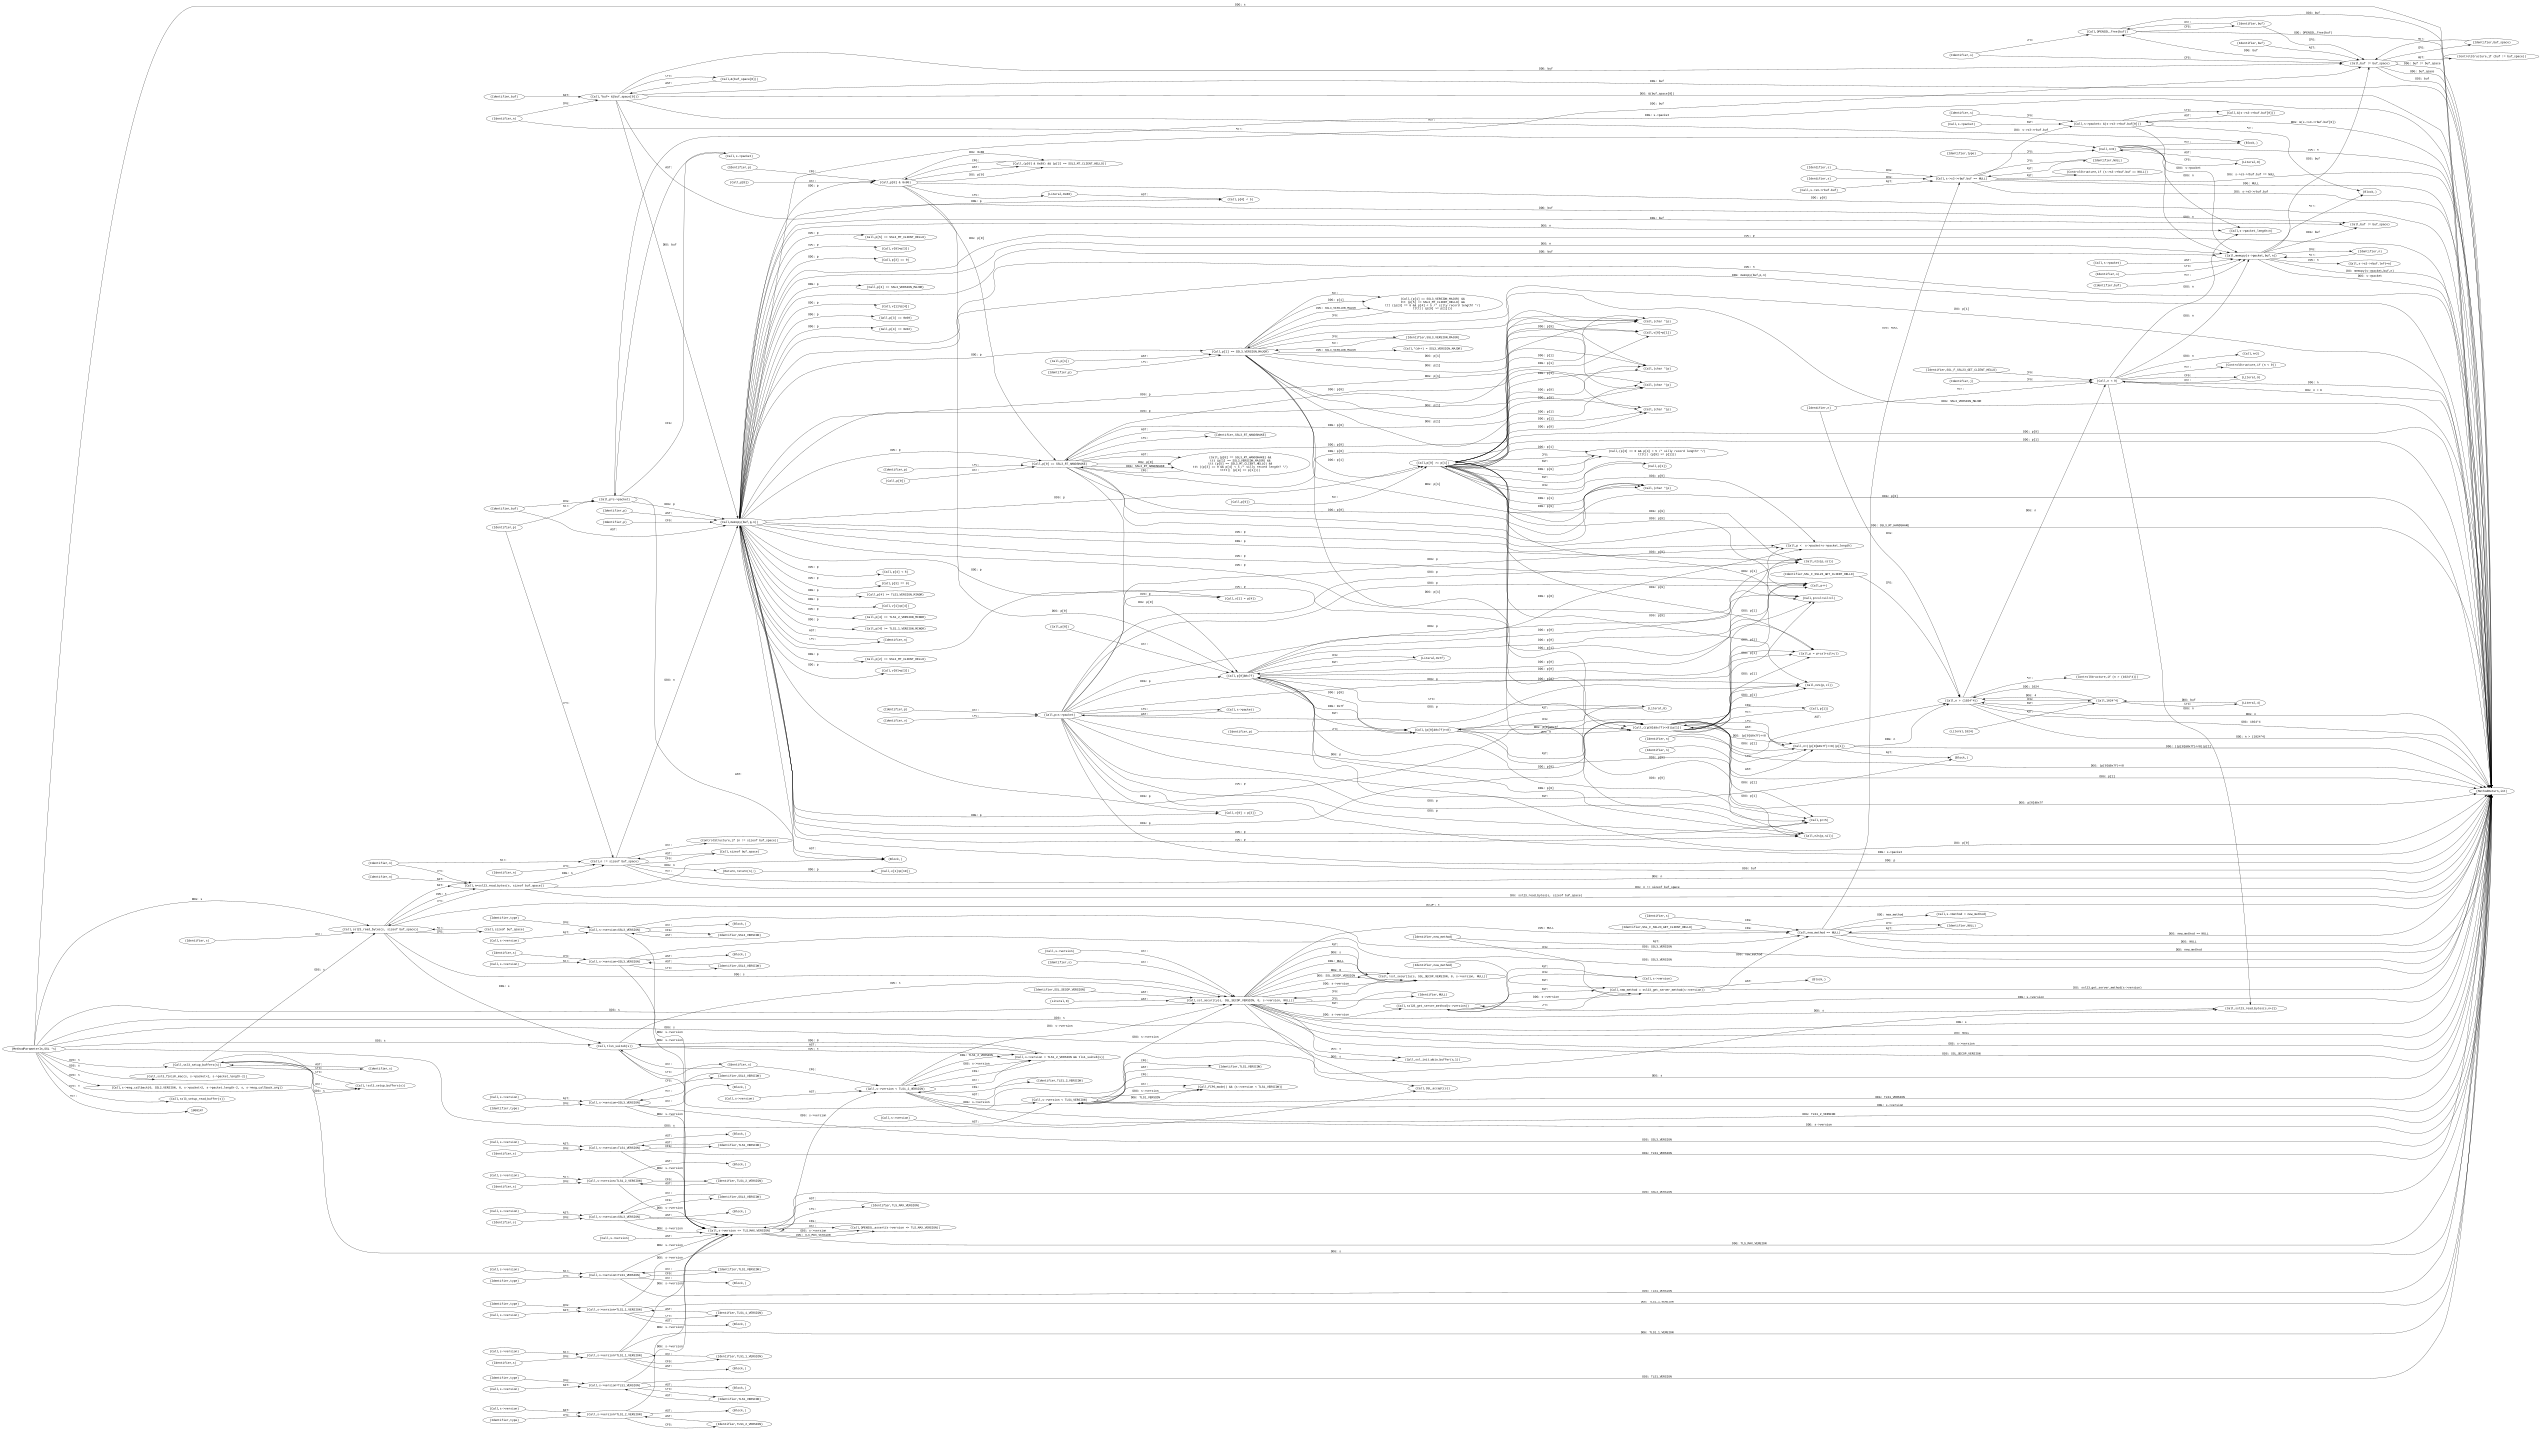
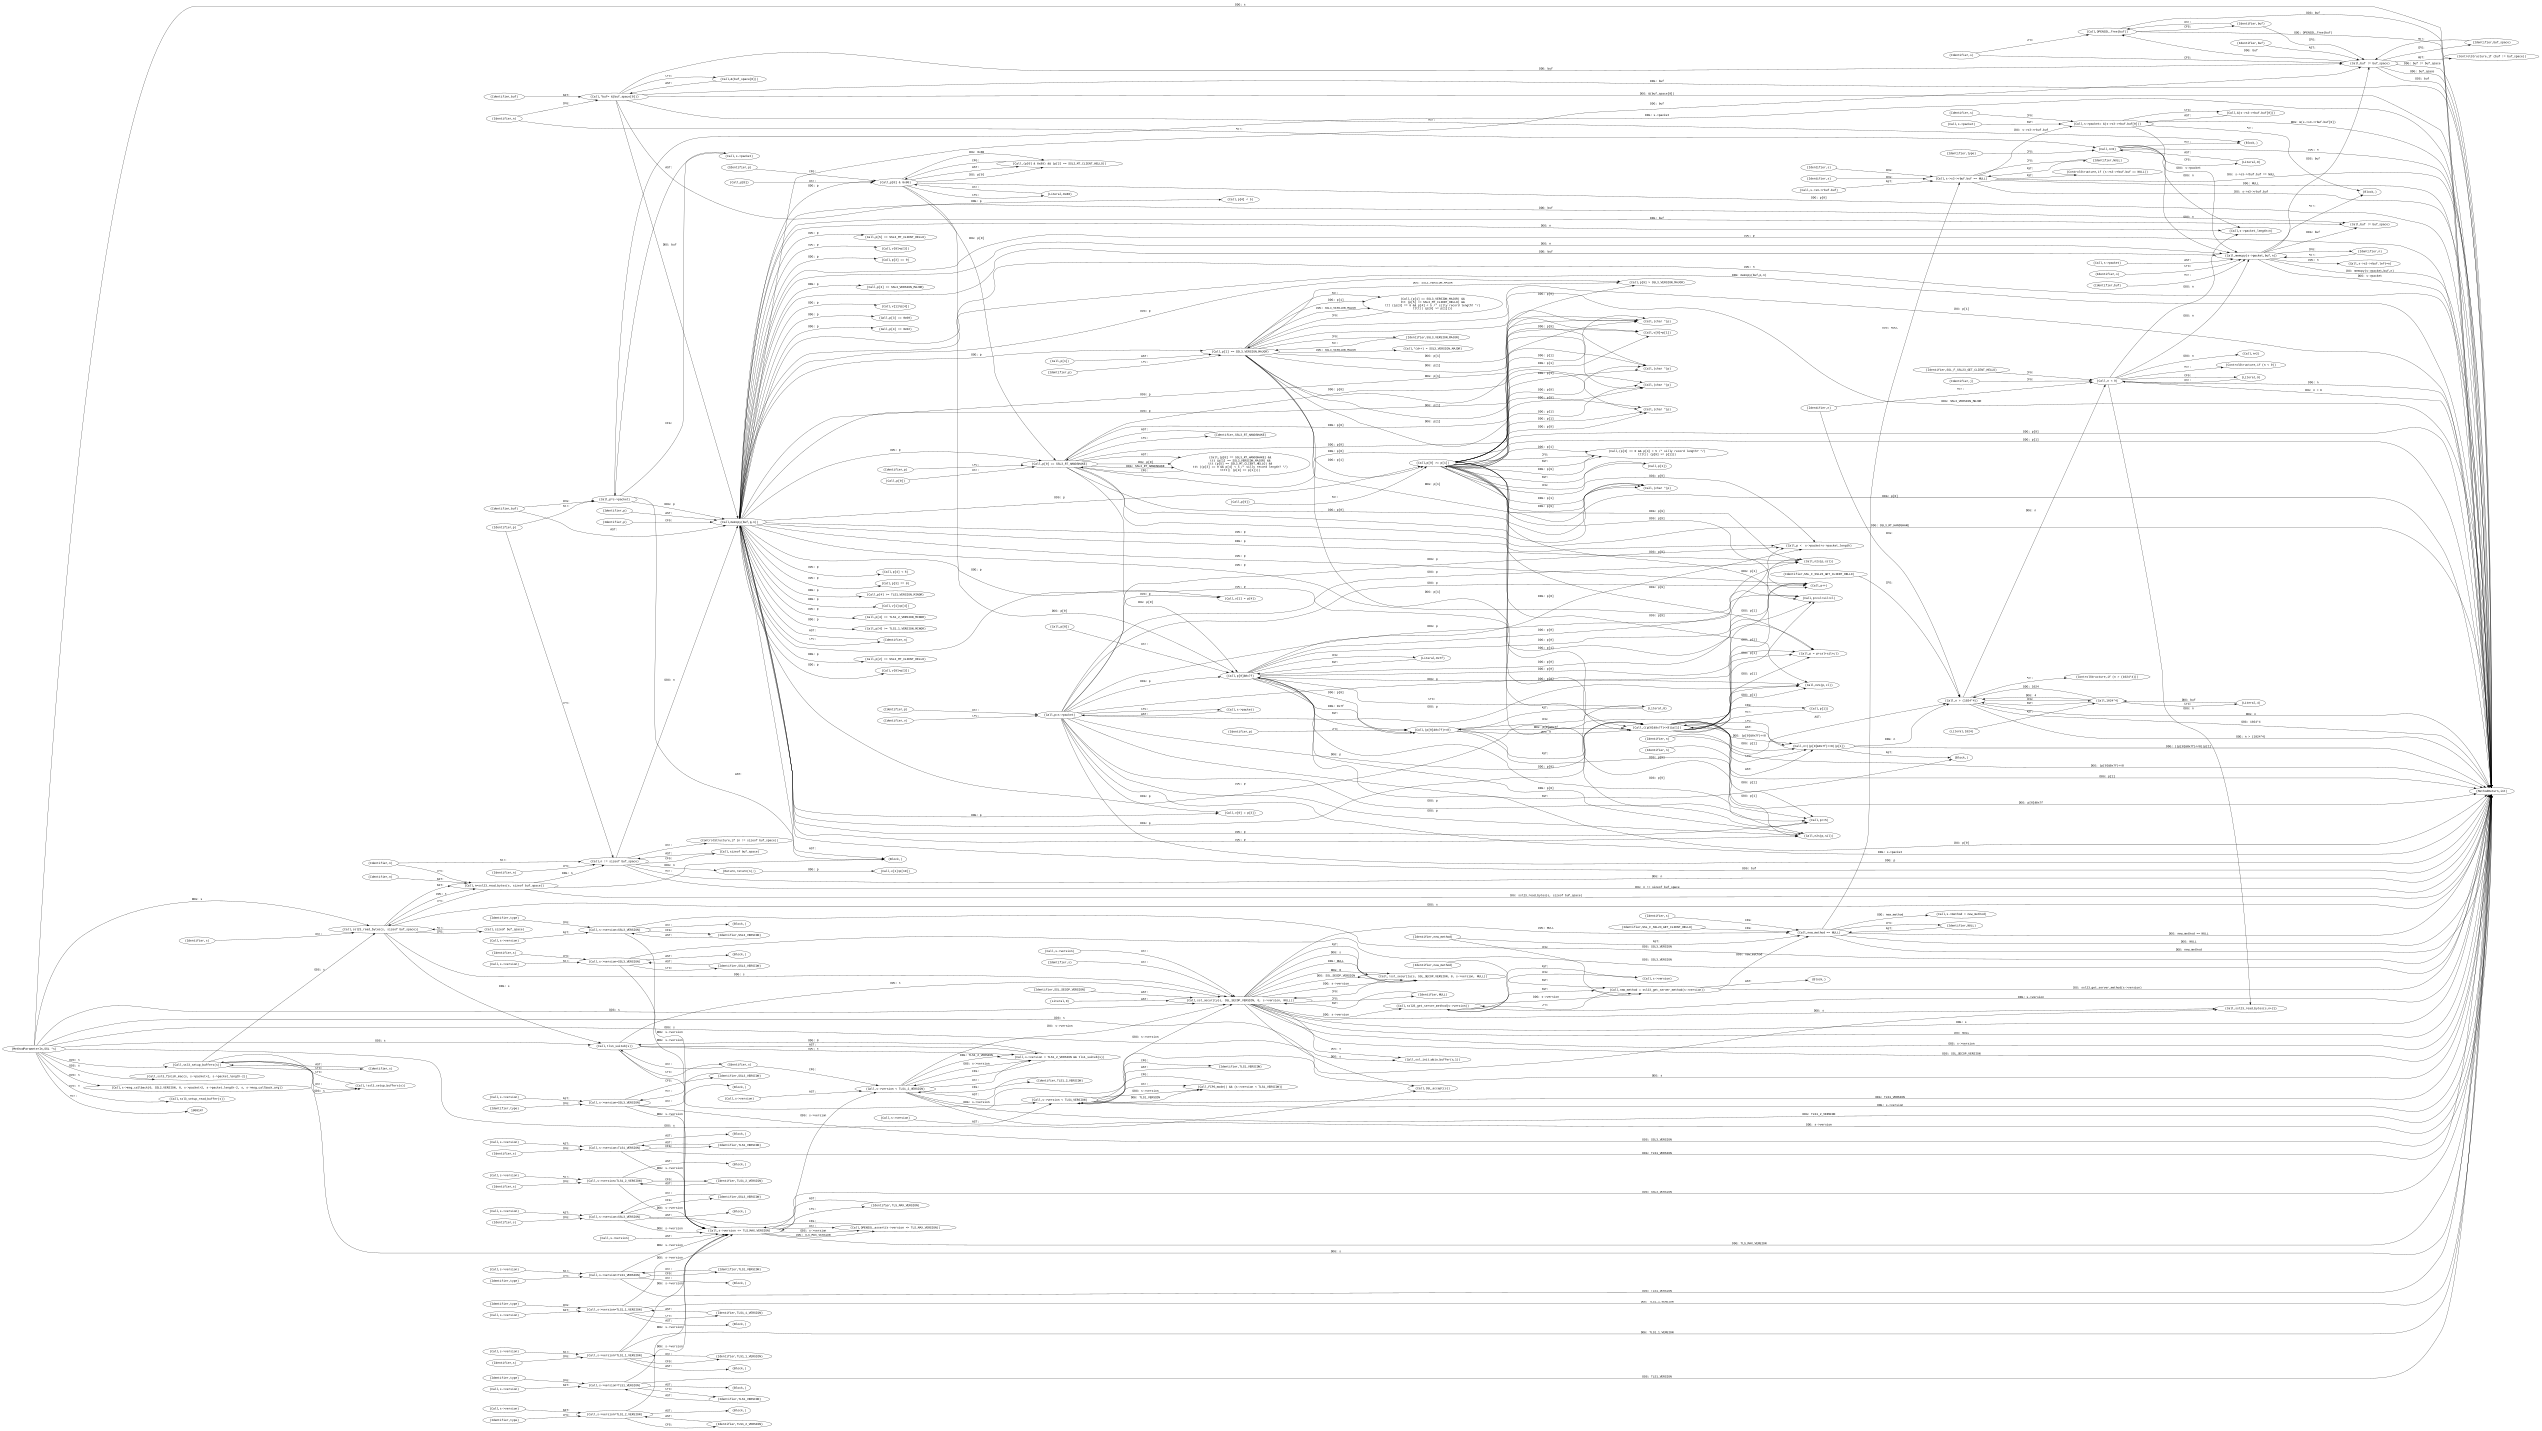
edge "(Literal,0x80)" -> "(Call,p[4] < 5)": now "(Literal,0x80)" -> "(Call,p[0] & 0x80)"
node "(Call,p[9] > SSL3_VERSION_MAJOR)": added
edge "(Call,ssl23_read_bytes(s, sizeof buf_space))" -> "(MethodReturn,int)": label "SECOP: s" -> "DDG: s"
